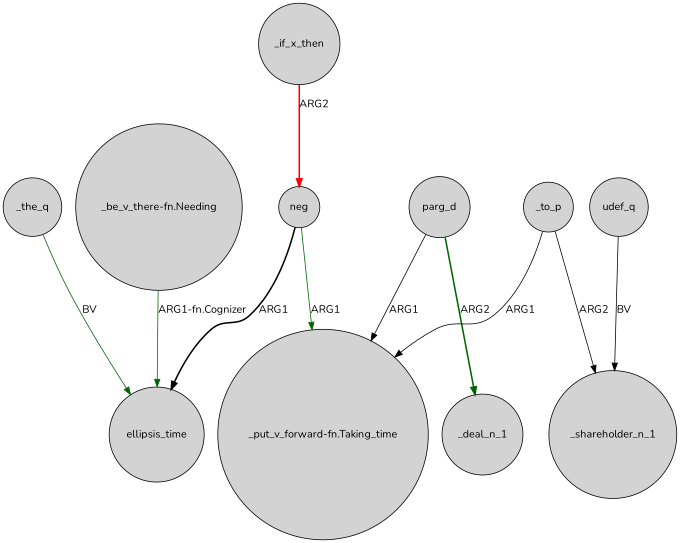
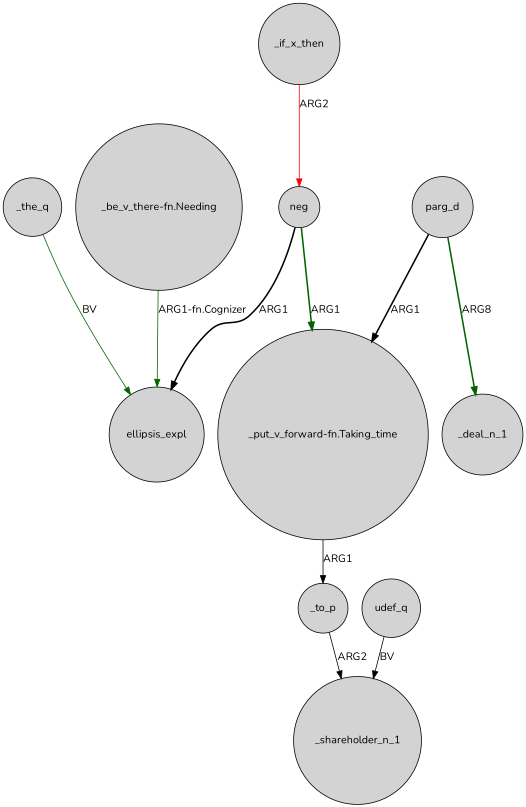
edge "_if_x_then" -> "neg": style bold -> solid
edge "neg" -> "_put_v_forward-fn.Taking_time": style solid -> bold
edge "parg_d" -> "_put_v_forward-fn.Taking_time": style solid -> bold
edge "parg_d" -> "_deal_n_1": label "ARG2" -> "ARG8"
edge "_to_p" -> "_put_v_forward-fn.Taking_time": reversed
node "ellipsis_time": label "ellipsis_time" -> "ellipsis_expl"
